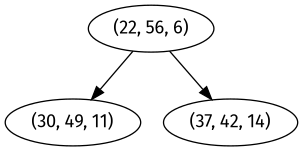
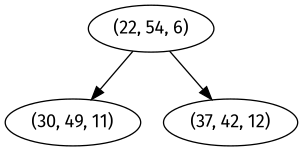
node "(22, 56, 6)": label "(22, 56, 6)" -> "(22, 54, 6)"
node "(37, 42, 14)": label "(37, 42, 14)" -> "(37, 42, 12)"
